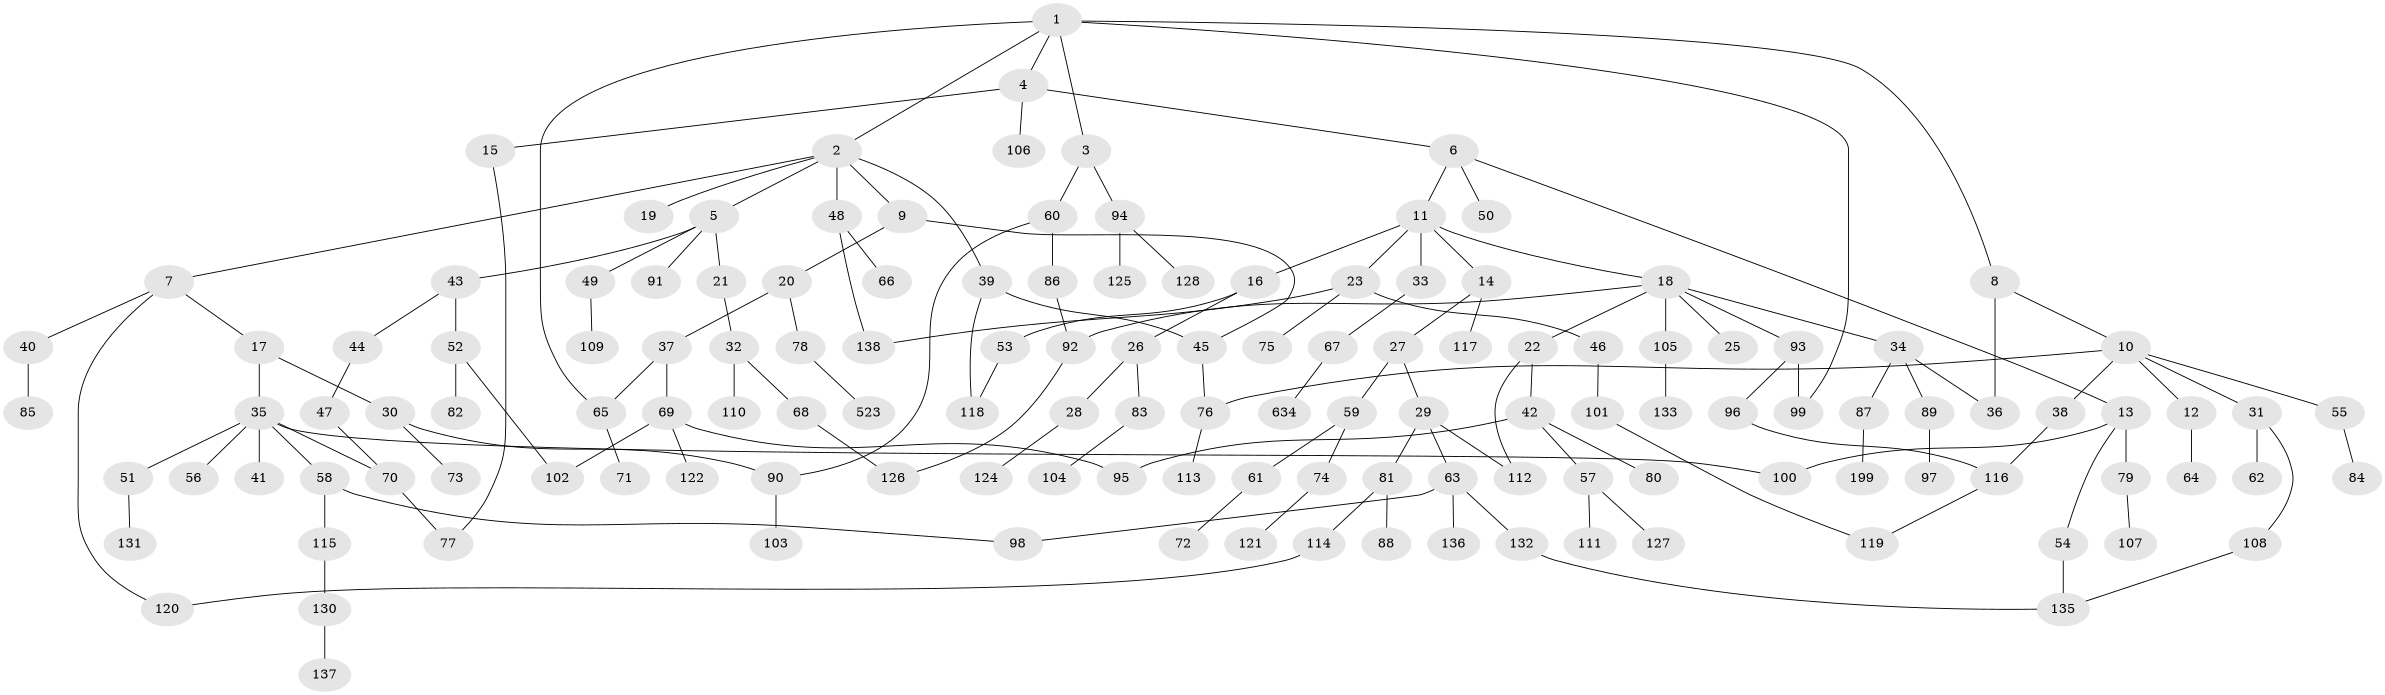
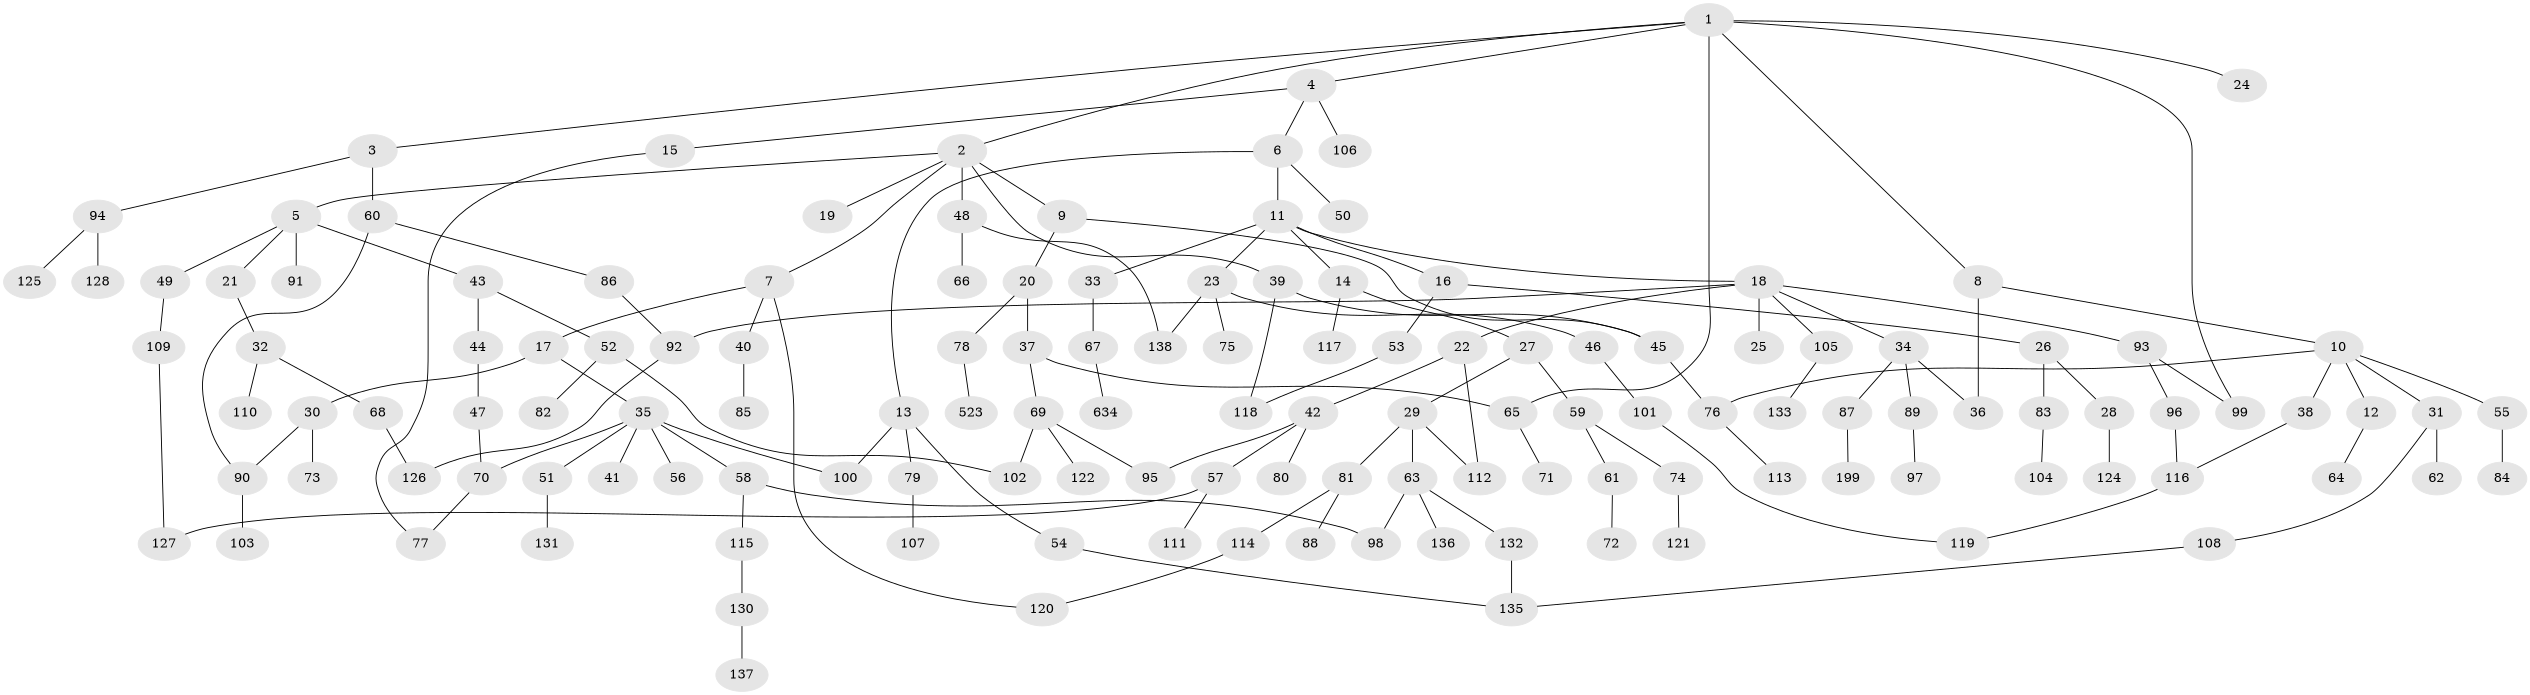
node "24": added
edge "109" -- "127": added
